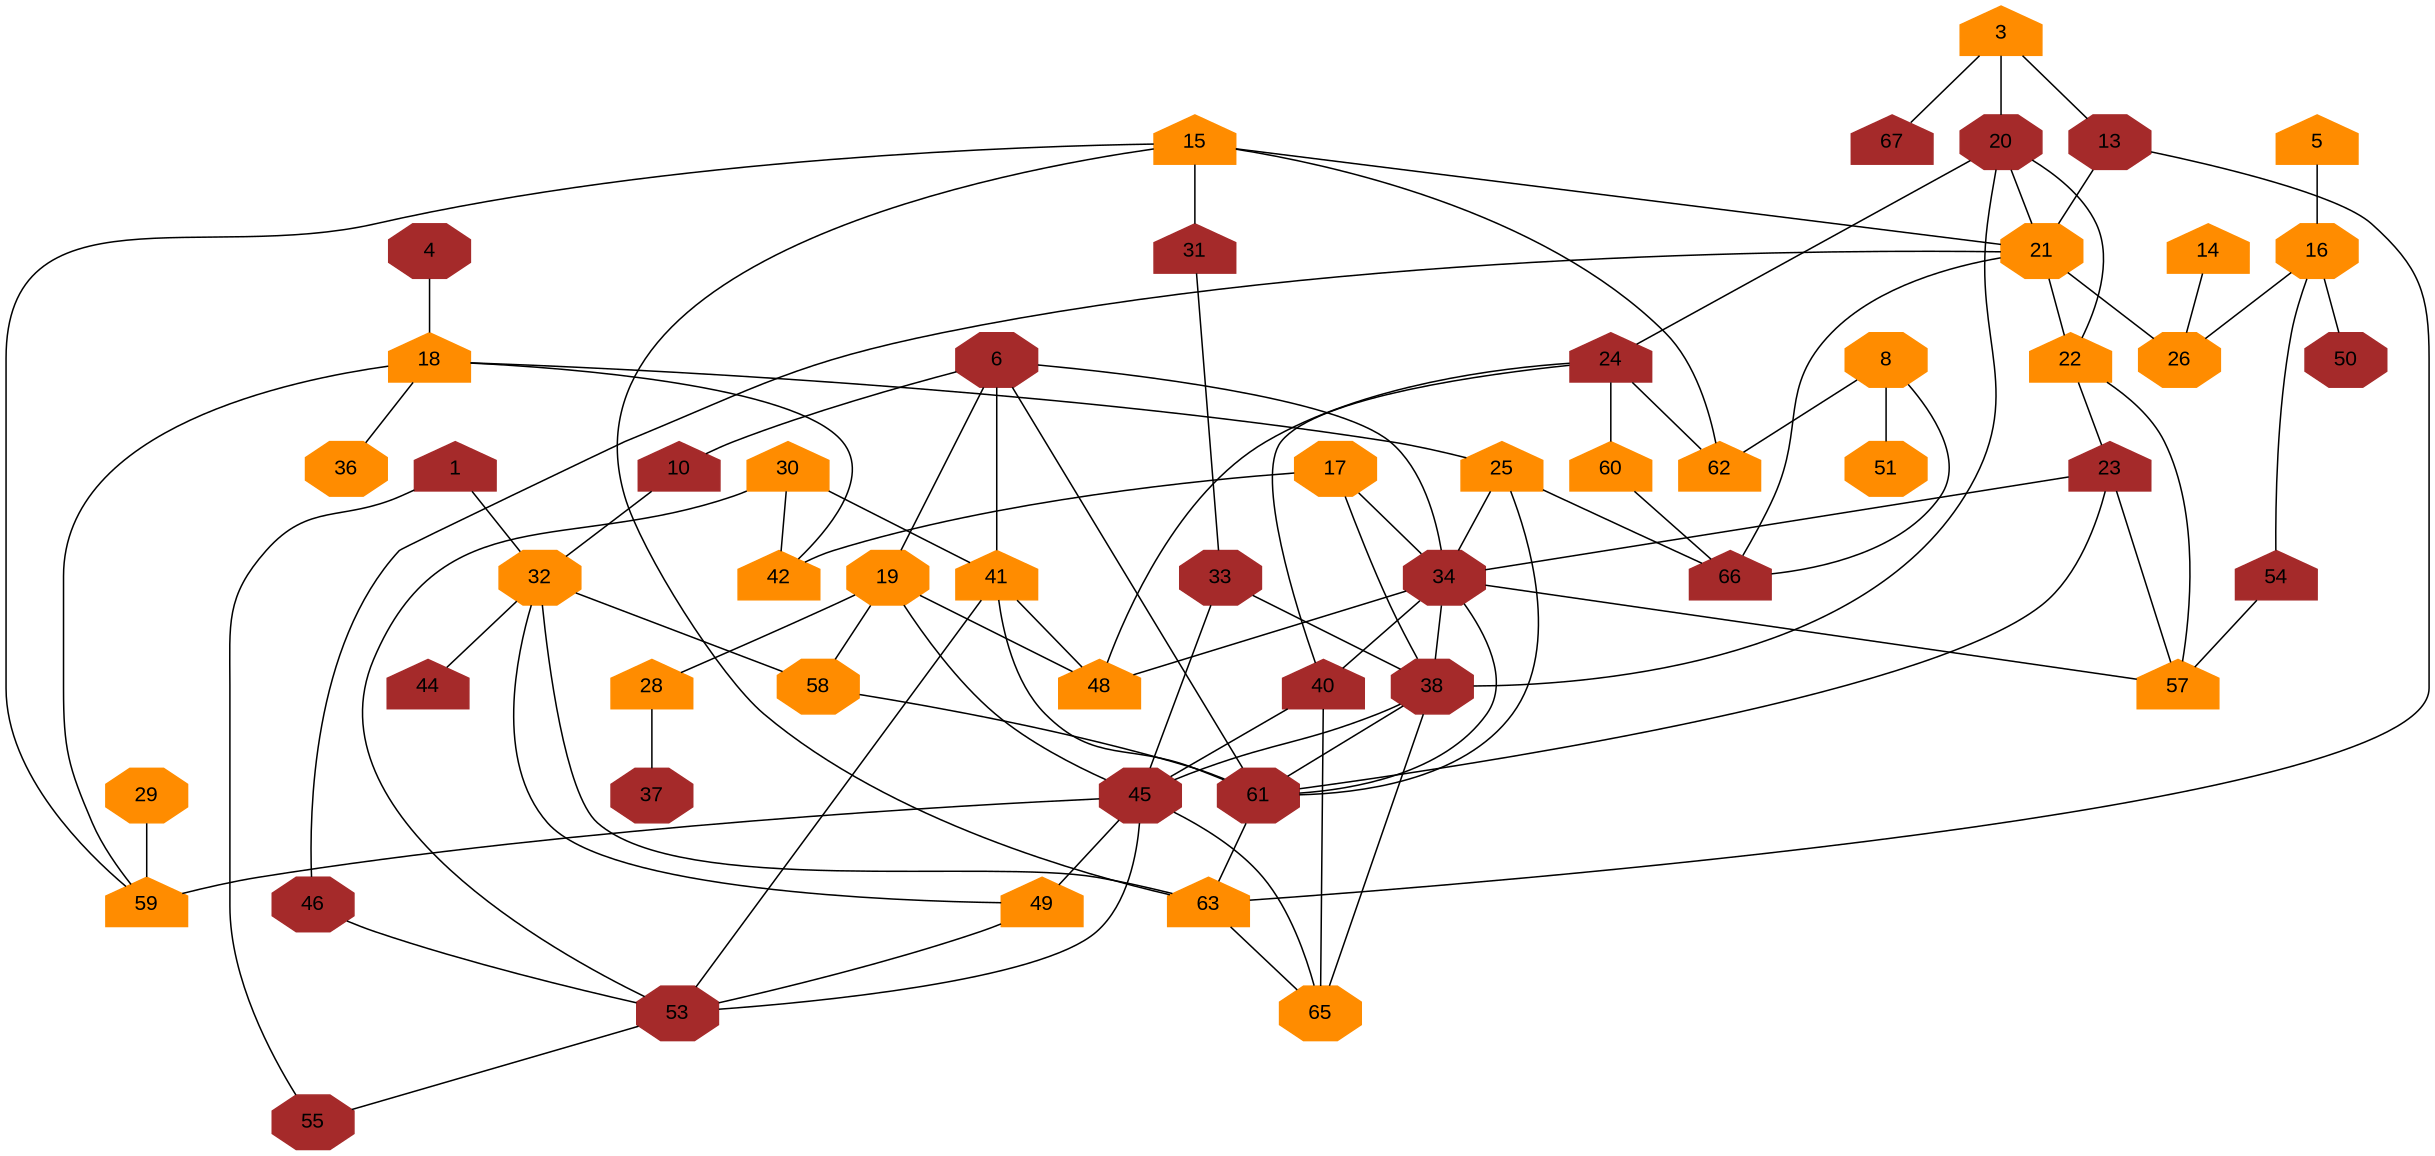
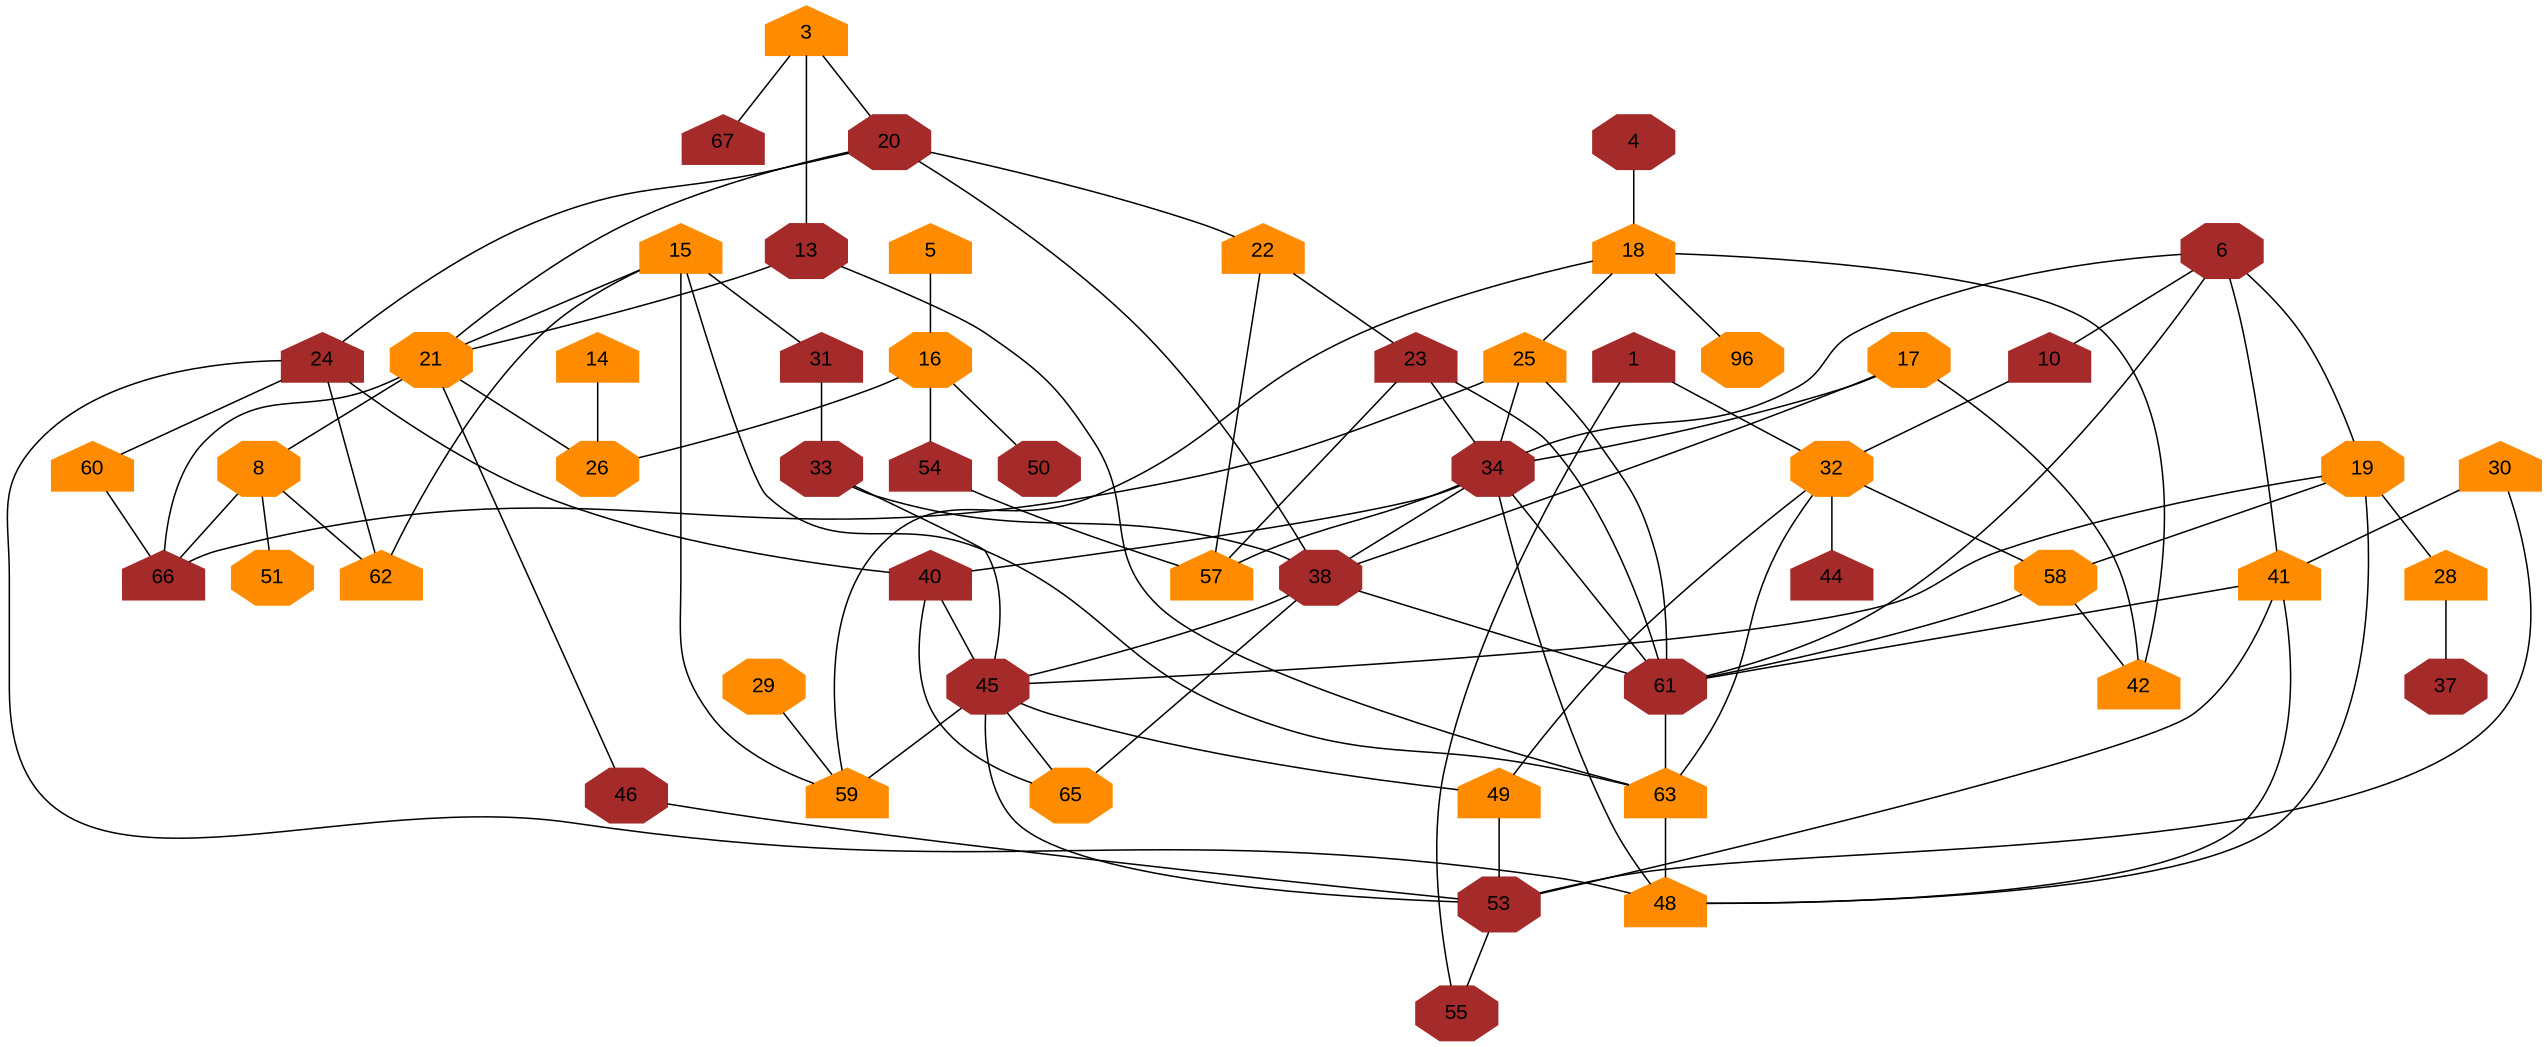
edge "21" -- "22": now "21" -- "8"
node "36": label "36" -> "96"
edge "30" -- "42": now "58" -- "42"
edge "63" -- "65": now "63" -- "48"
